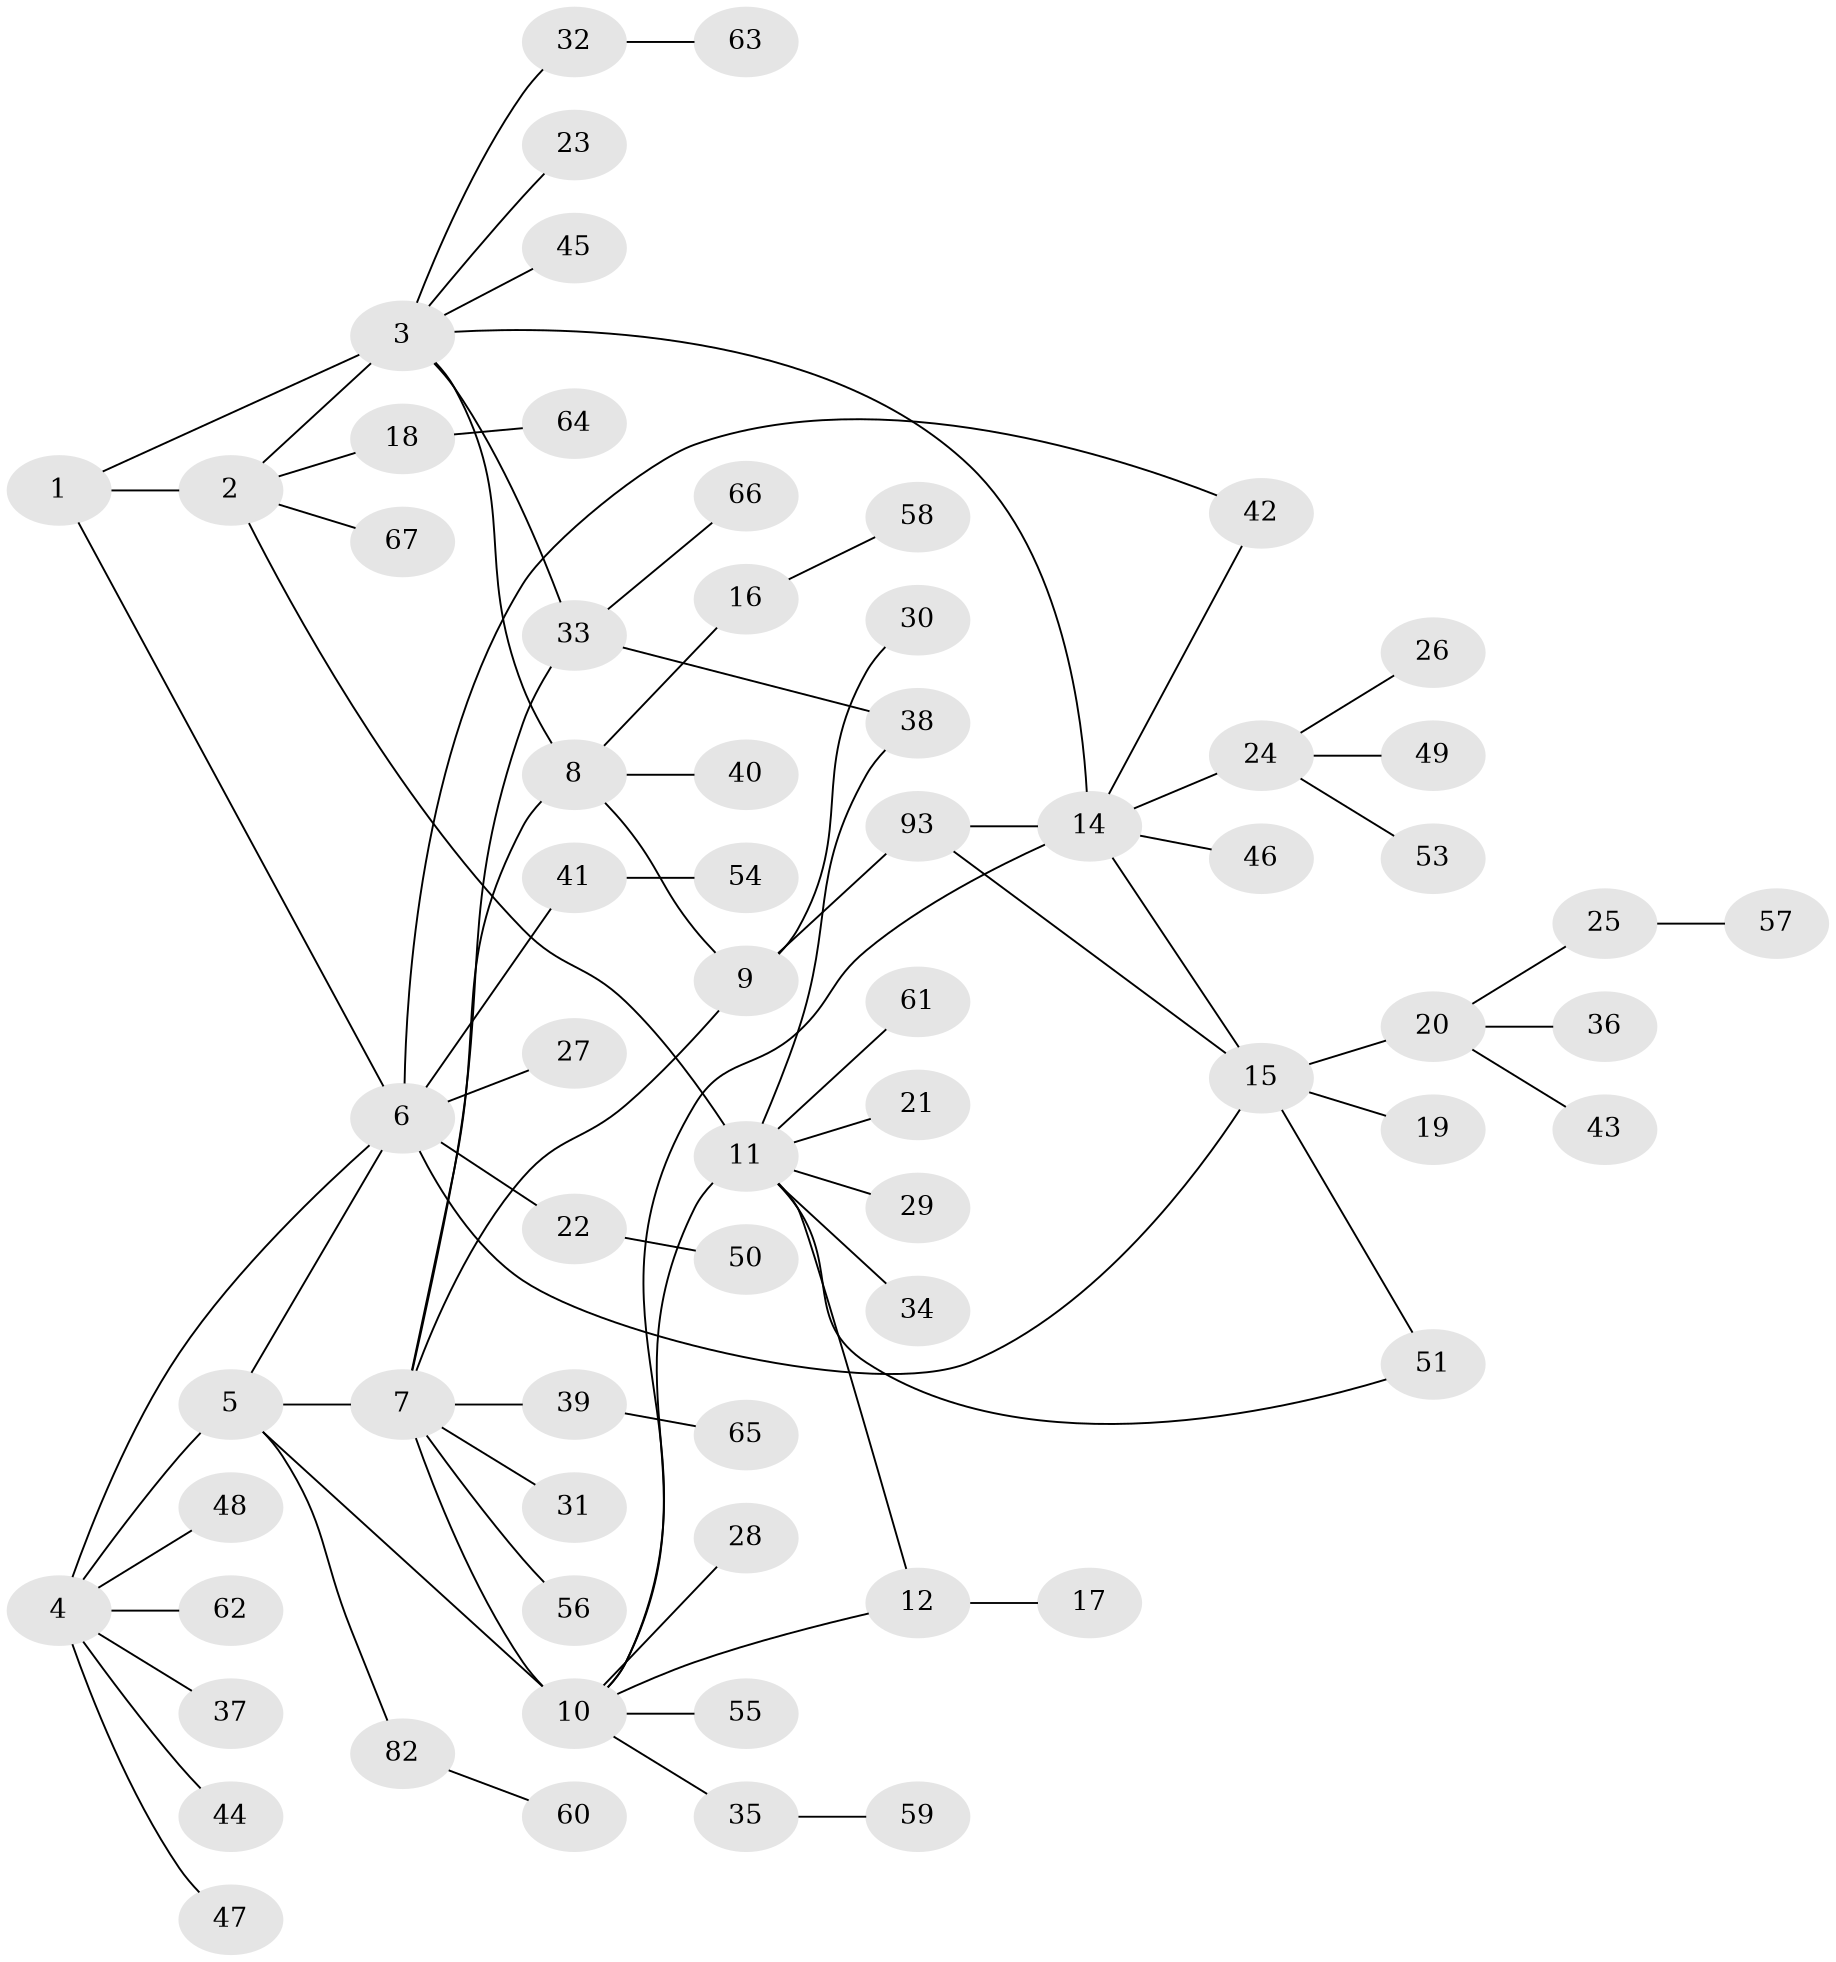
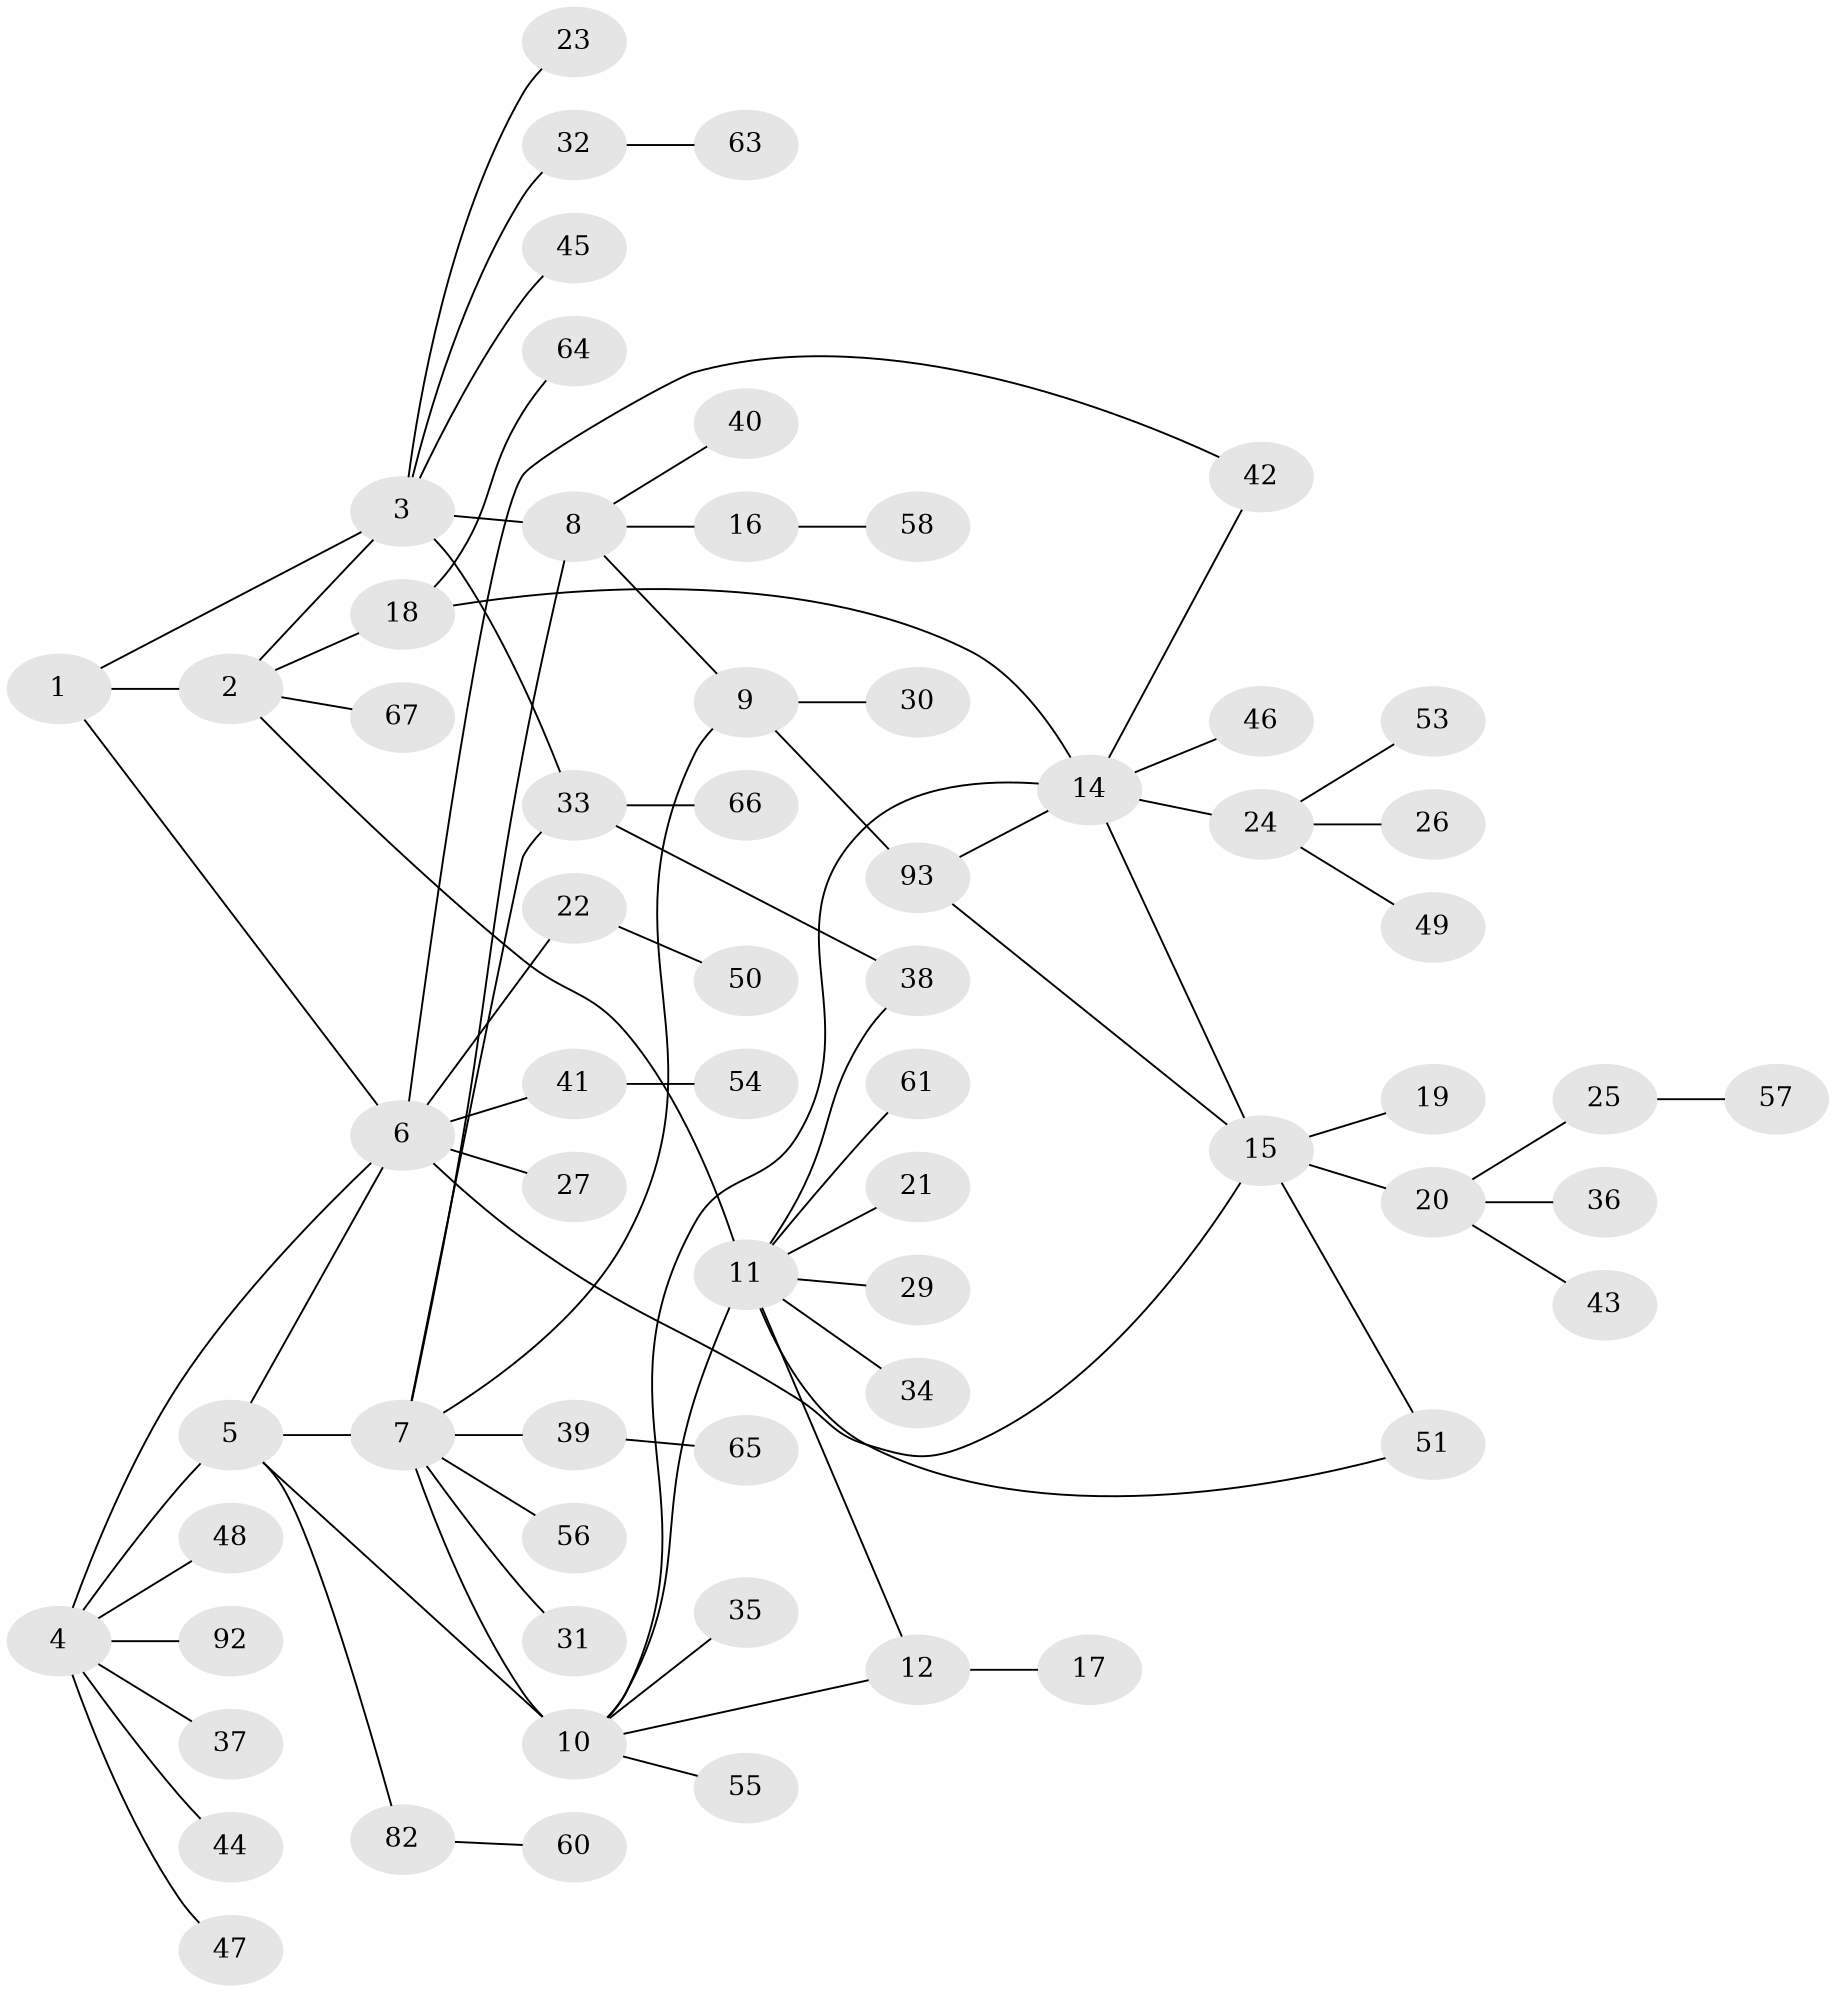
edge "3" -- "14": now "18" -- "14"
node "28": removed
node "62": label "62" -> "92"
node "59": removed
